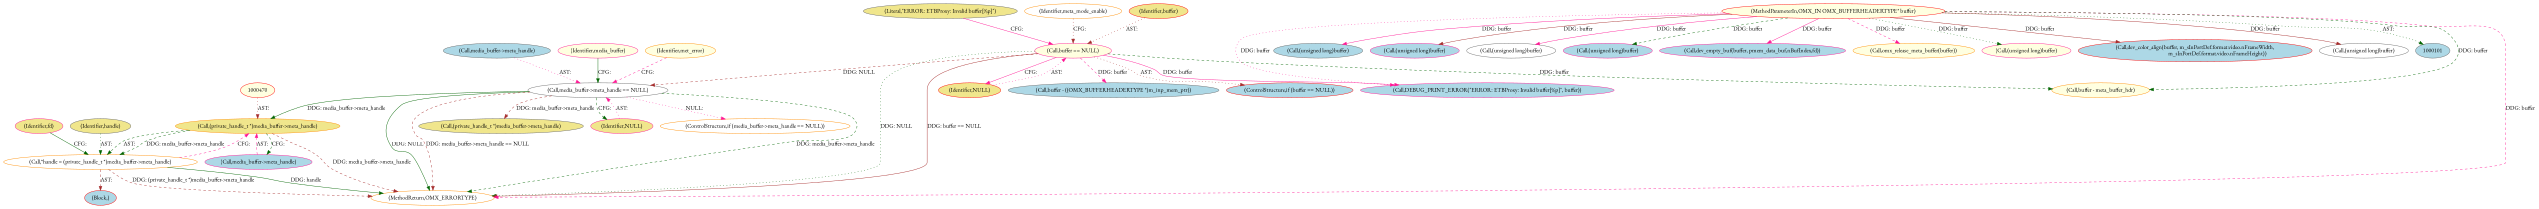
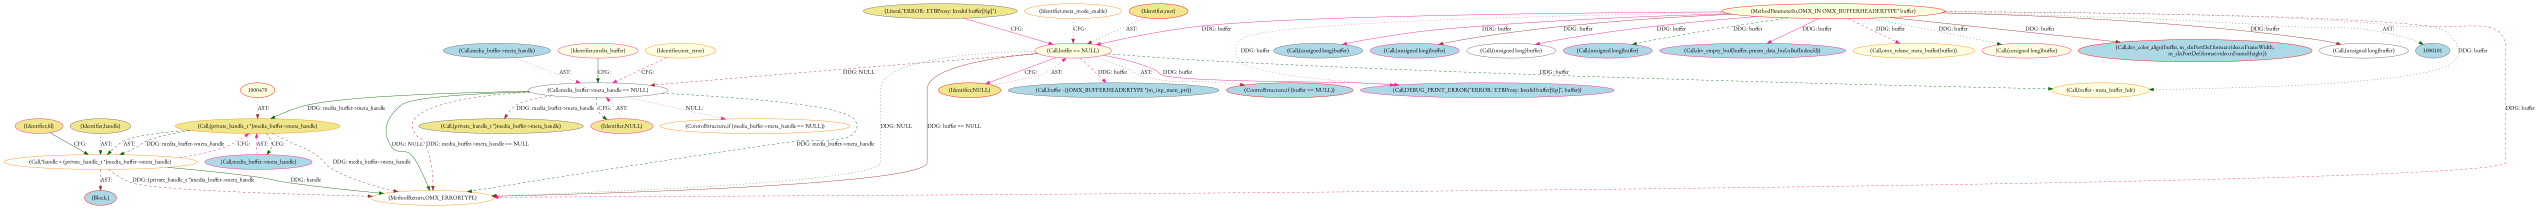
node "(Identifier,buffer)": label "(Identifier,buffer)" -> "(Identifier,met)"
edge "(MethodParameterIn,OMX_IN OMX_BUFFERHEADERTYPE* buffer)" -> "(Call,buffer == NULL)": added, label "DDG: buffer"
edge "(MethodParameterIn,OMX_IN OMX_BUFFERHEADERTYPE* buffer)" -> "(Call,buffer - meta_buffer_hdr)": style dashed -> dotted
